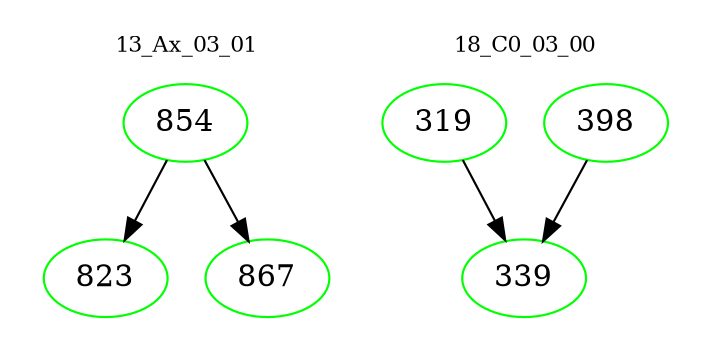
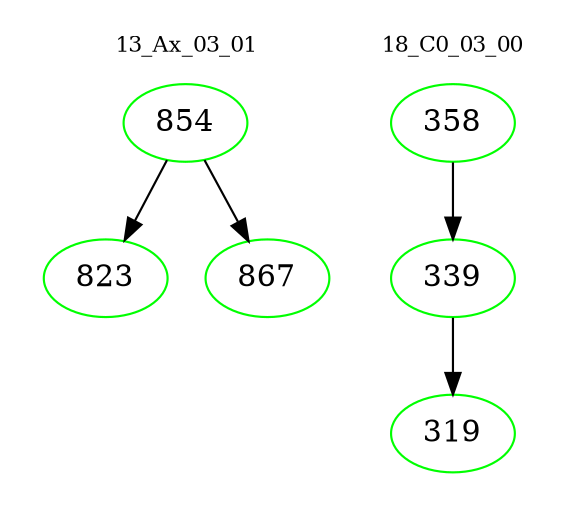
node "398": label "398" -> "358"
edge "319" -> "339": reversed
